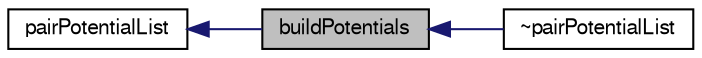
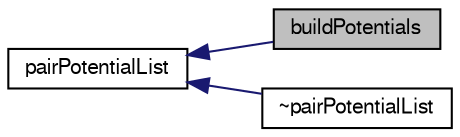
edge "~pairPotentialList" -> "buildPotentials": now "~pairPotentialList" -> "pairPotentialList"
